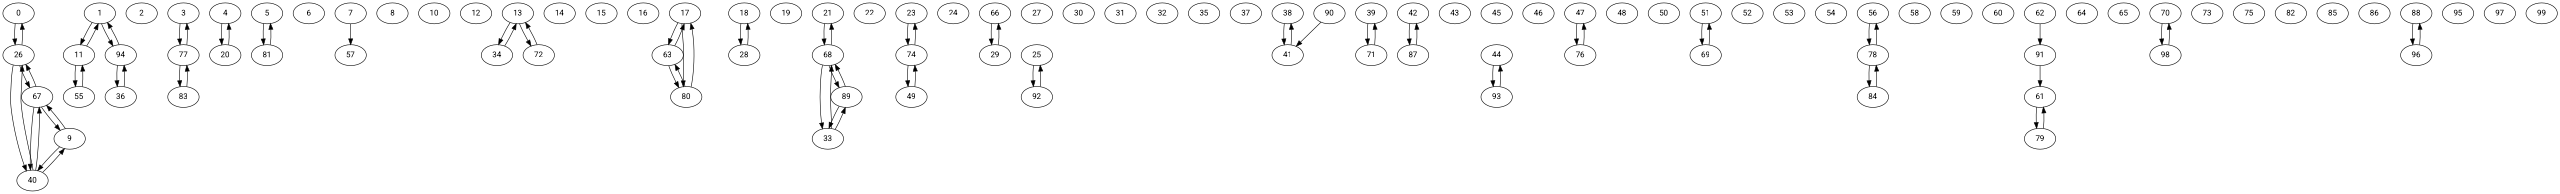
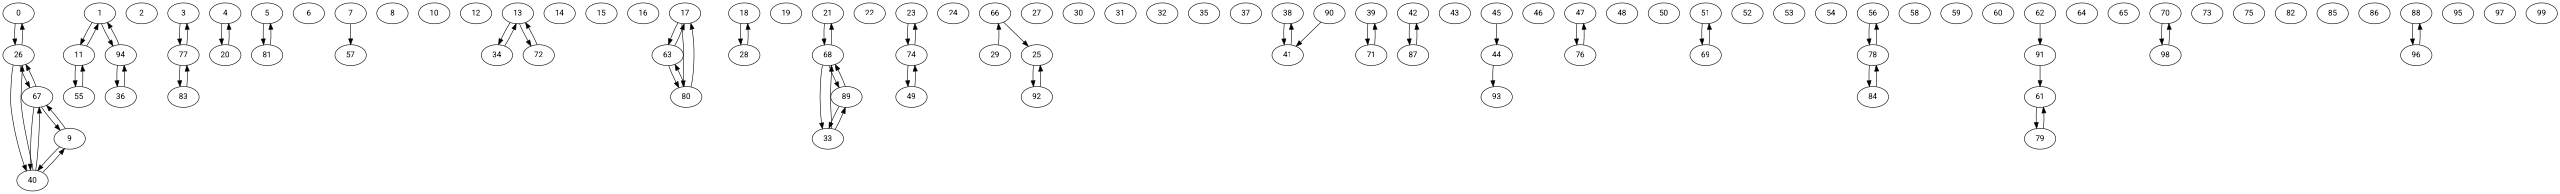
edge "66" -> "29": now "66" -> "25"
edge "93" -> "44": now "45" -> "44"
